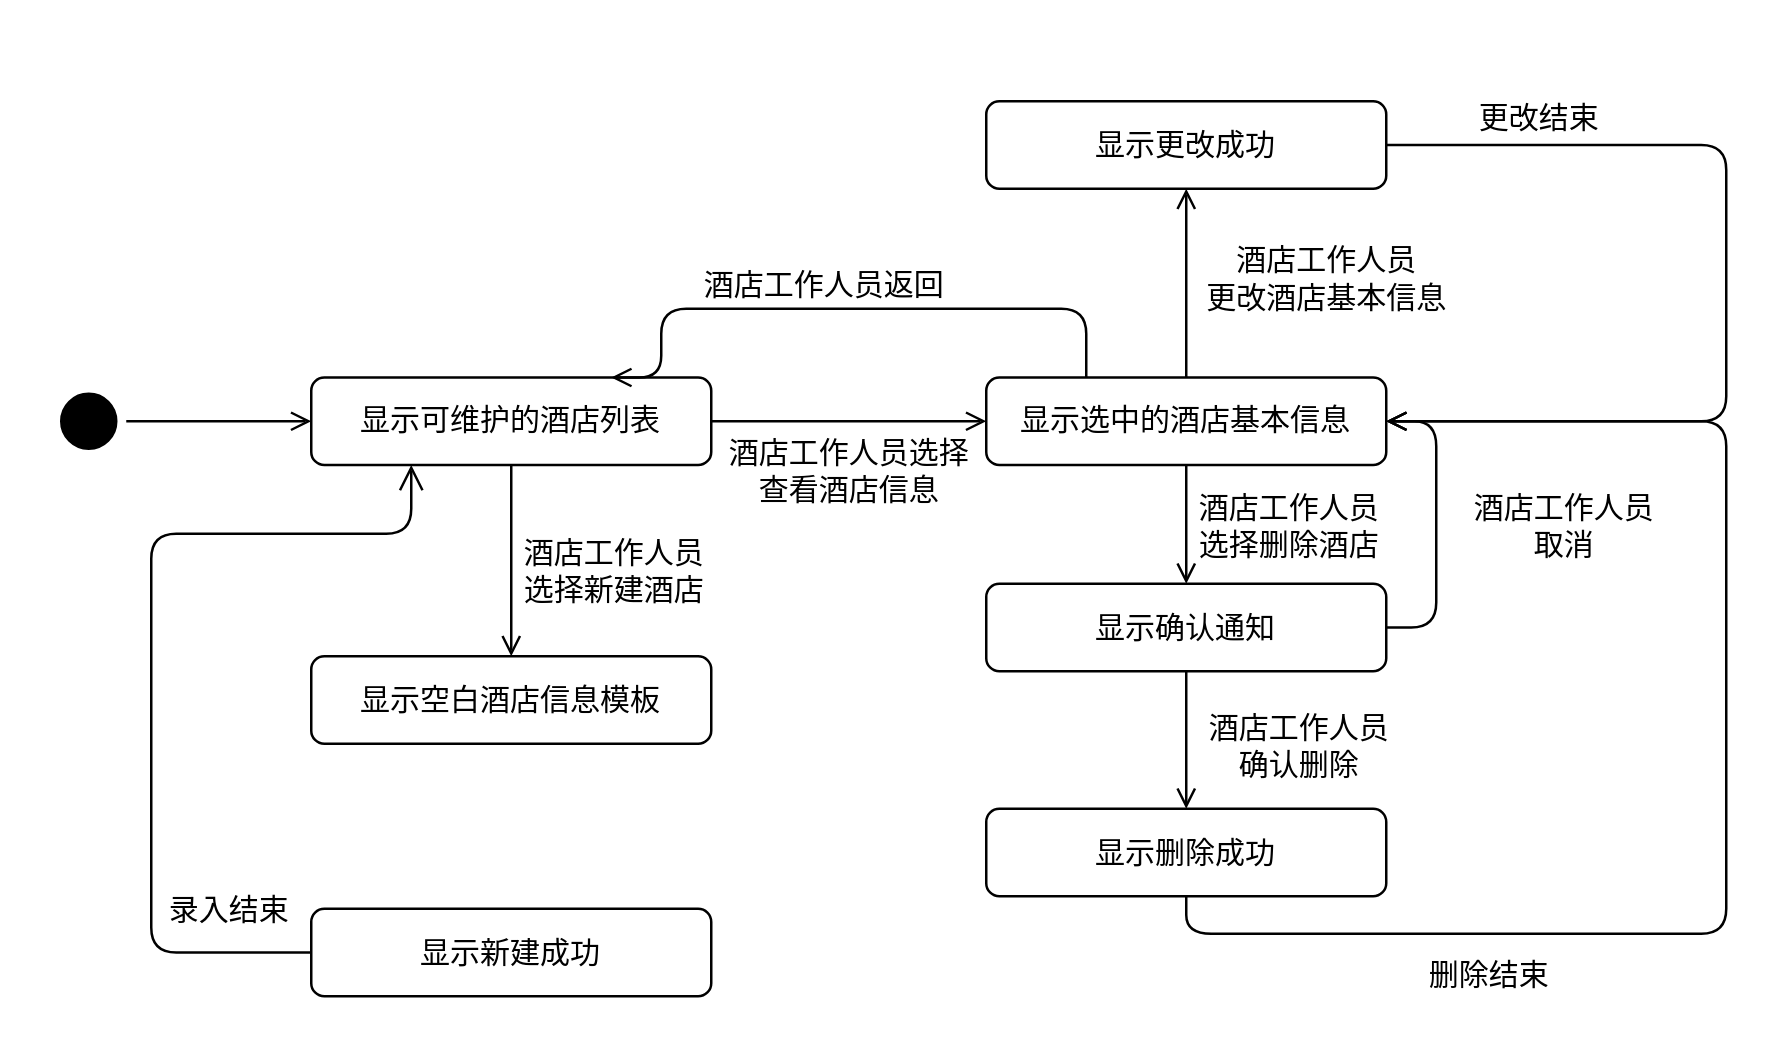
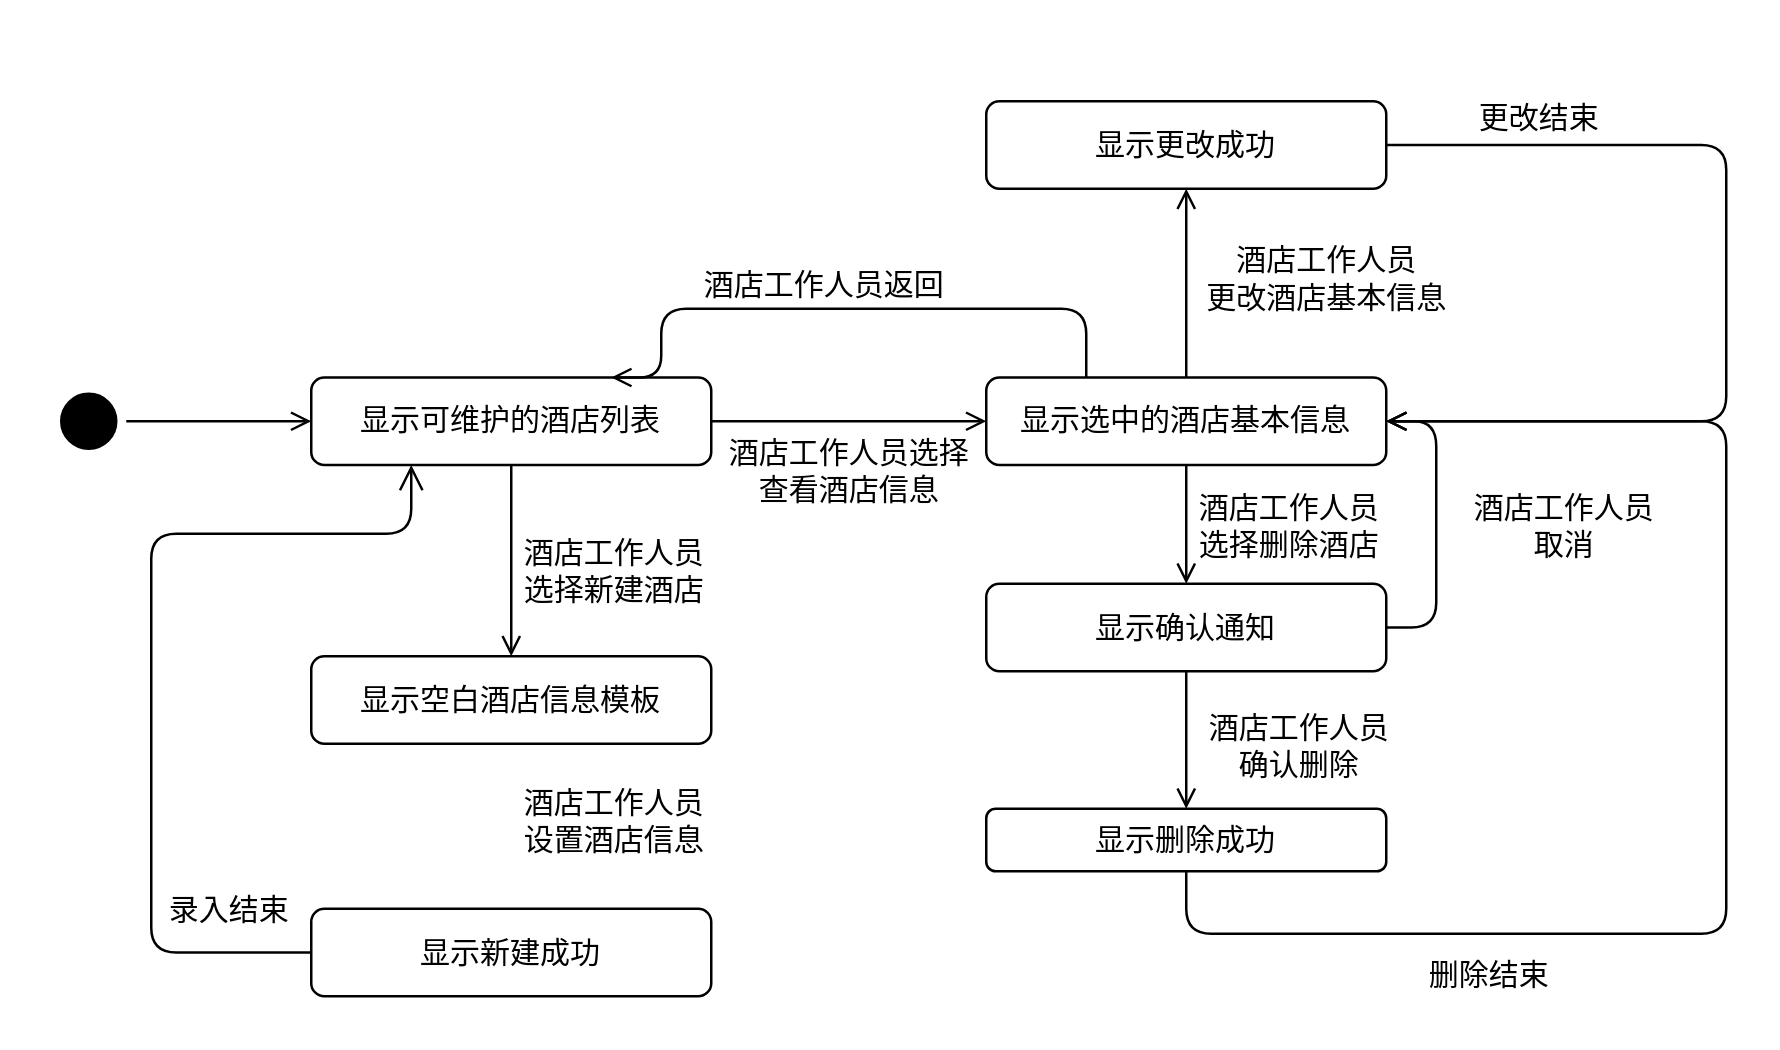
node "酒店工作人员 设置酒店信息": added
node "显示删除成功": size 400x88 -> 400x63
